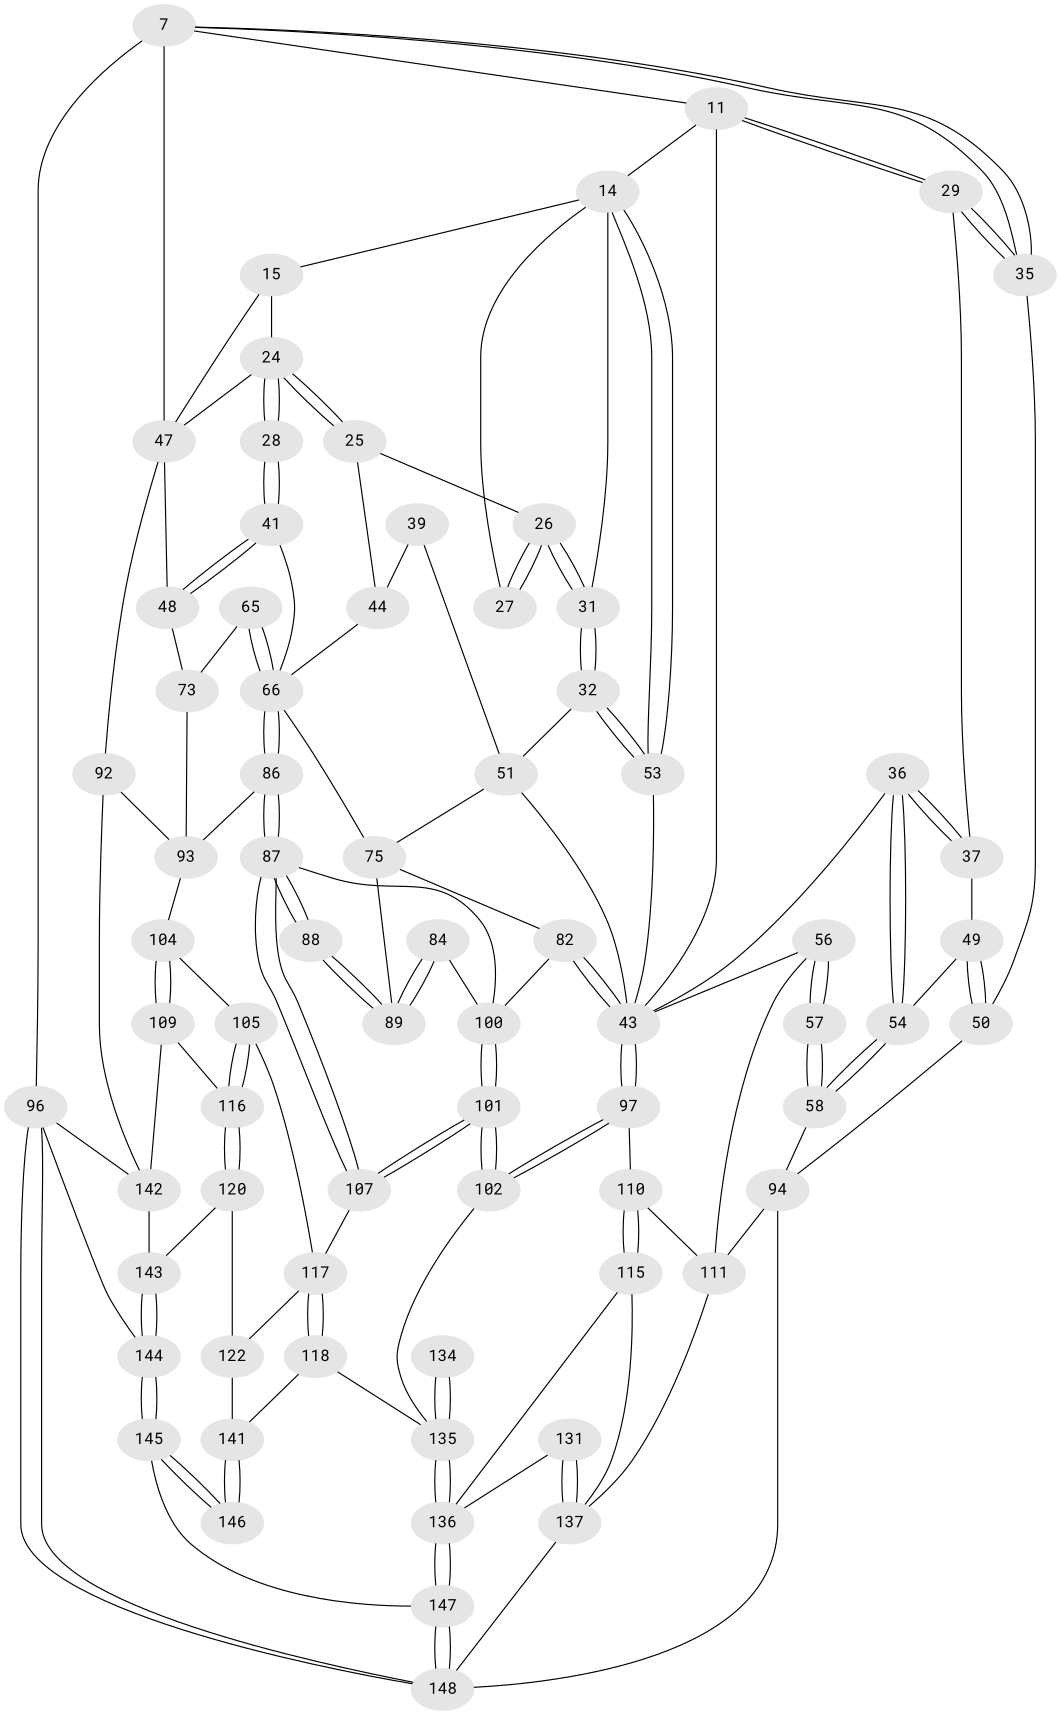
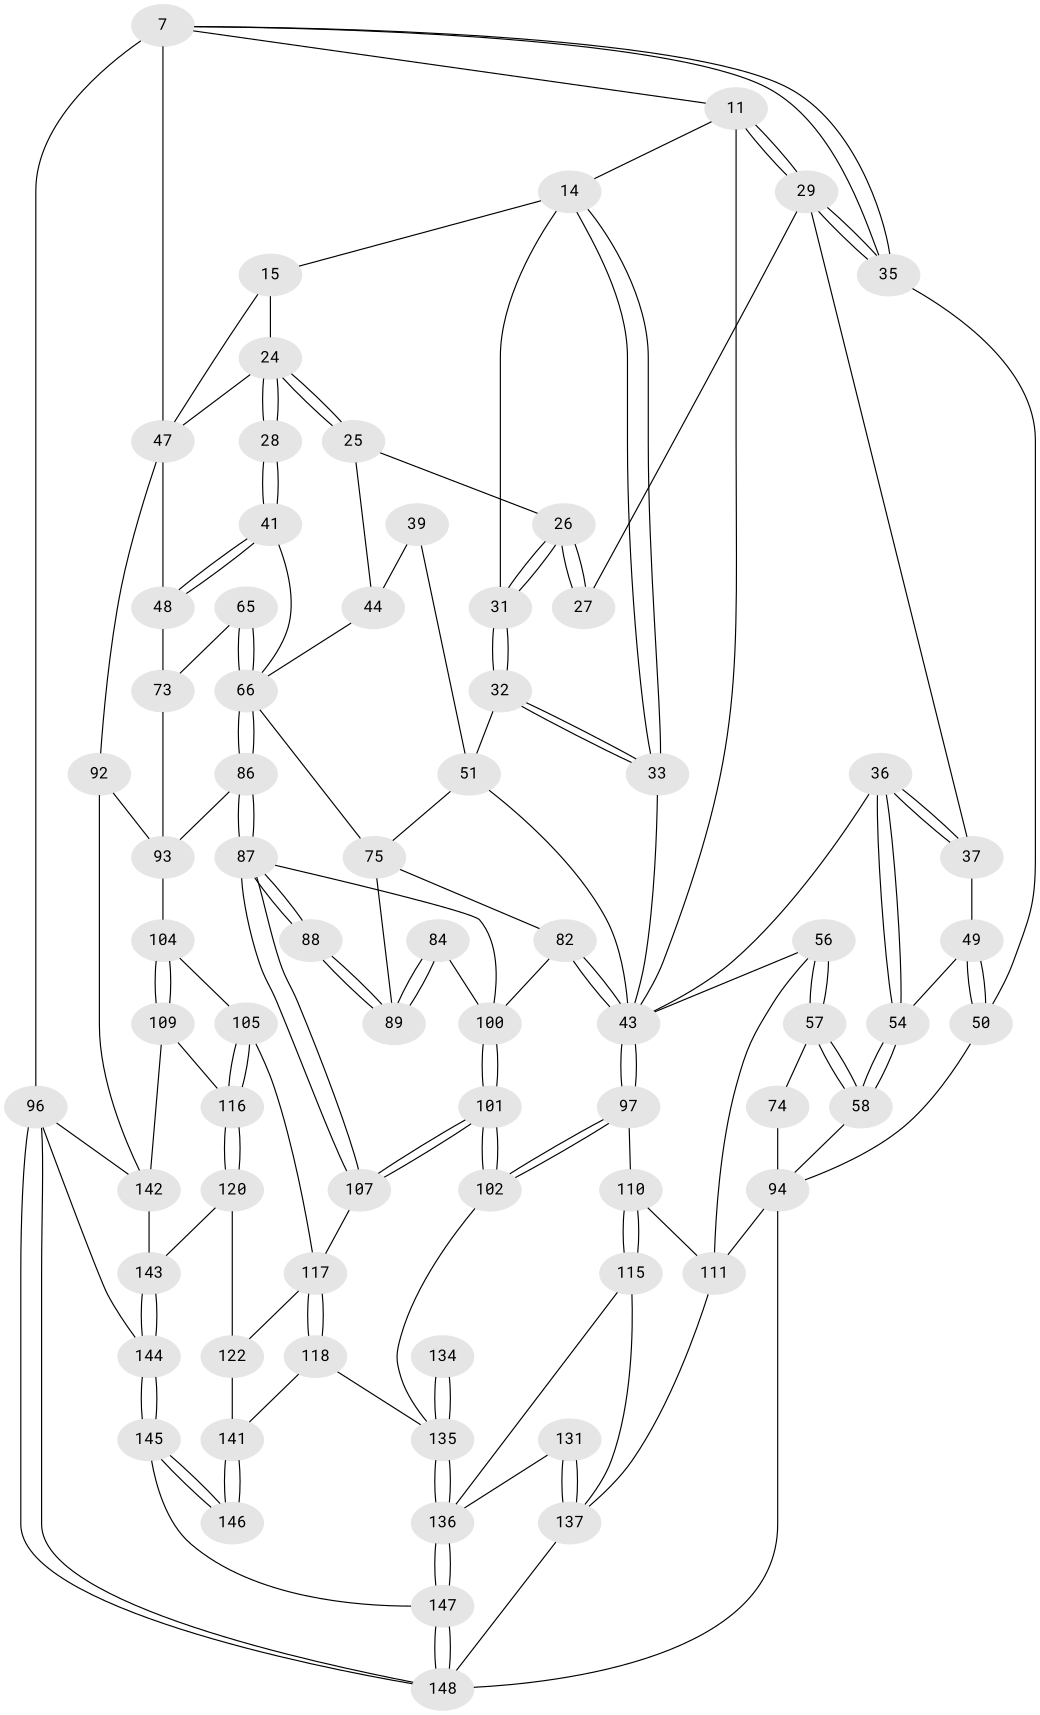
edge "14" -- "27": now "29" -- "27"
node "53": label "53" -> "33"
node "74": added
